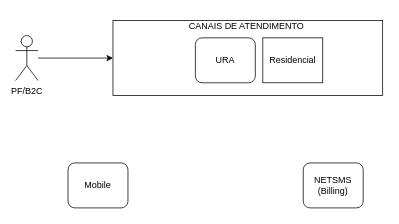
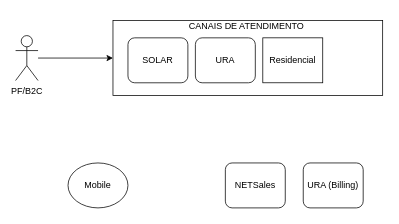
node "SOLAR": added
node "Mobile": shape rounded rectangle -> ellipse
node "NETSales": added
node "NETSMS (Billing)": label "NETSMS (Billing)" -> "URA (Billing)"
